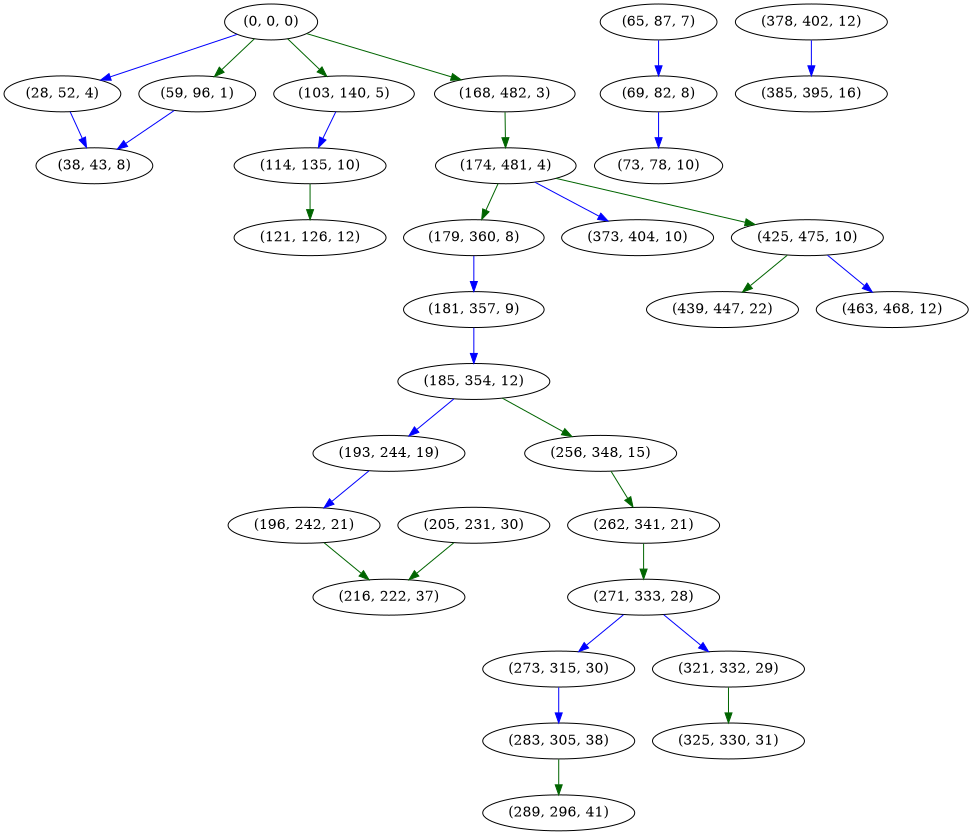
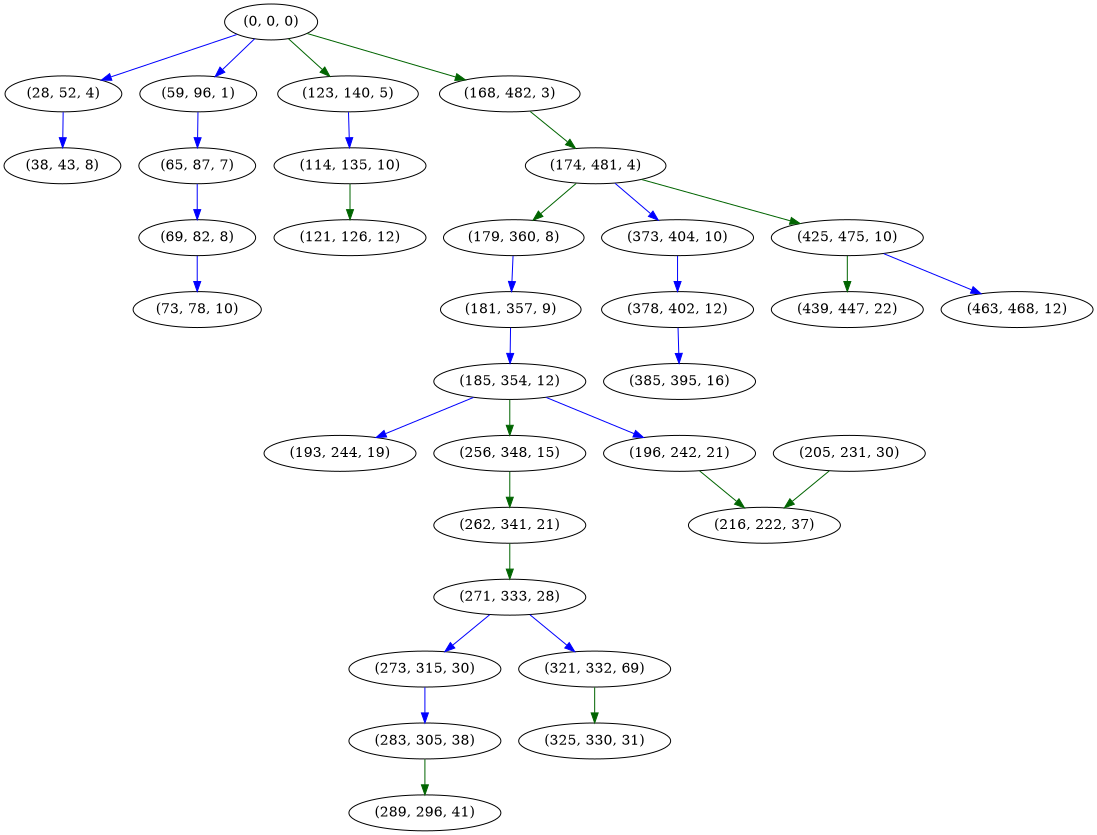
edge "(0, 0, 0)" -> "(59, 96, 1)": color darkgreen -> blue
node "(103, 140, 5)": label "(103, 140, 5)" -> "(123, 140, 5)"
edge "(59, 96, 1)" -> "(38, 43, 8)": now "(59, 96, 1)" -> "(65, 87, 7)"
edge "(373, 404, 10)" -> "(378, 402, 12)": added
edge "(193, 244, 19)" -> "(196, 242, 21)": now "(185, 354, 12)" -> "(196, 242, 21)"
node "(321, 332, 29)": label "(321, 332, 29)" -> "(321, 332, 69)"
